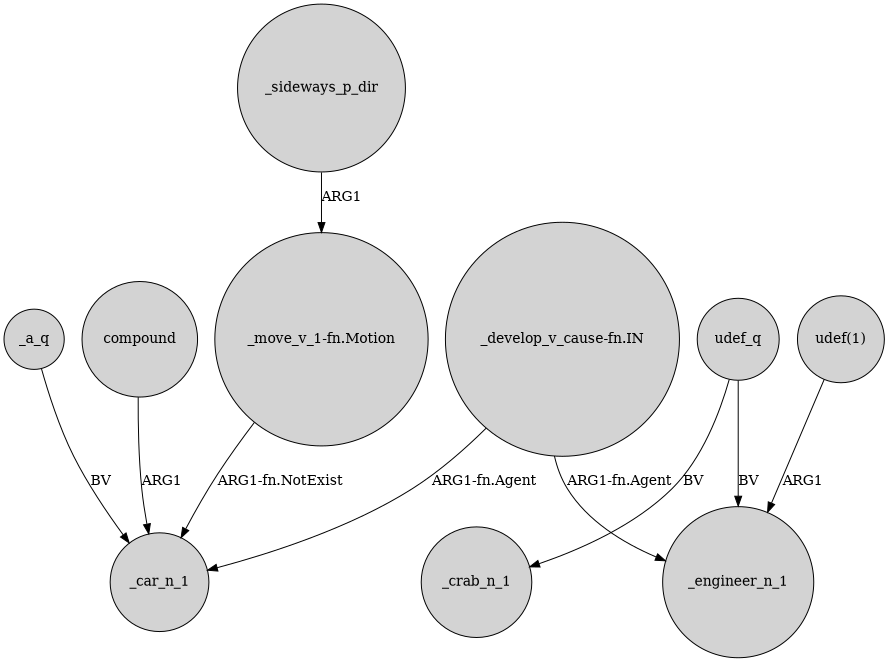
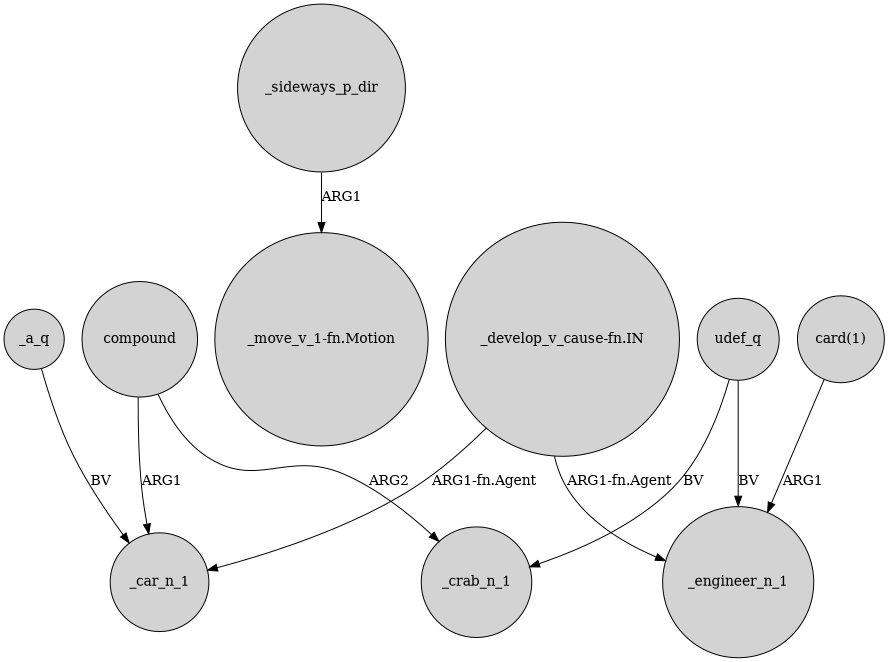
node "udef(1)": label "udef(1)" -> "card(1)"
edge "compound" -> "_crab_n_1": added, label "ARG2"
edge "_move_v_1-fn.Motion" -> "_car_n_1": removed, label "ARG1-fn.NotExist"
